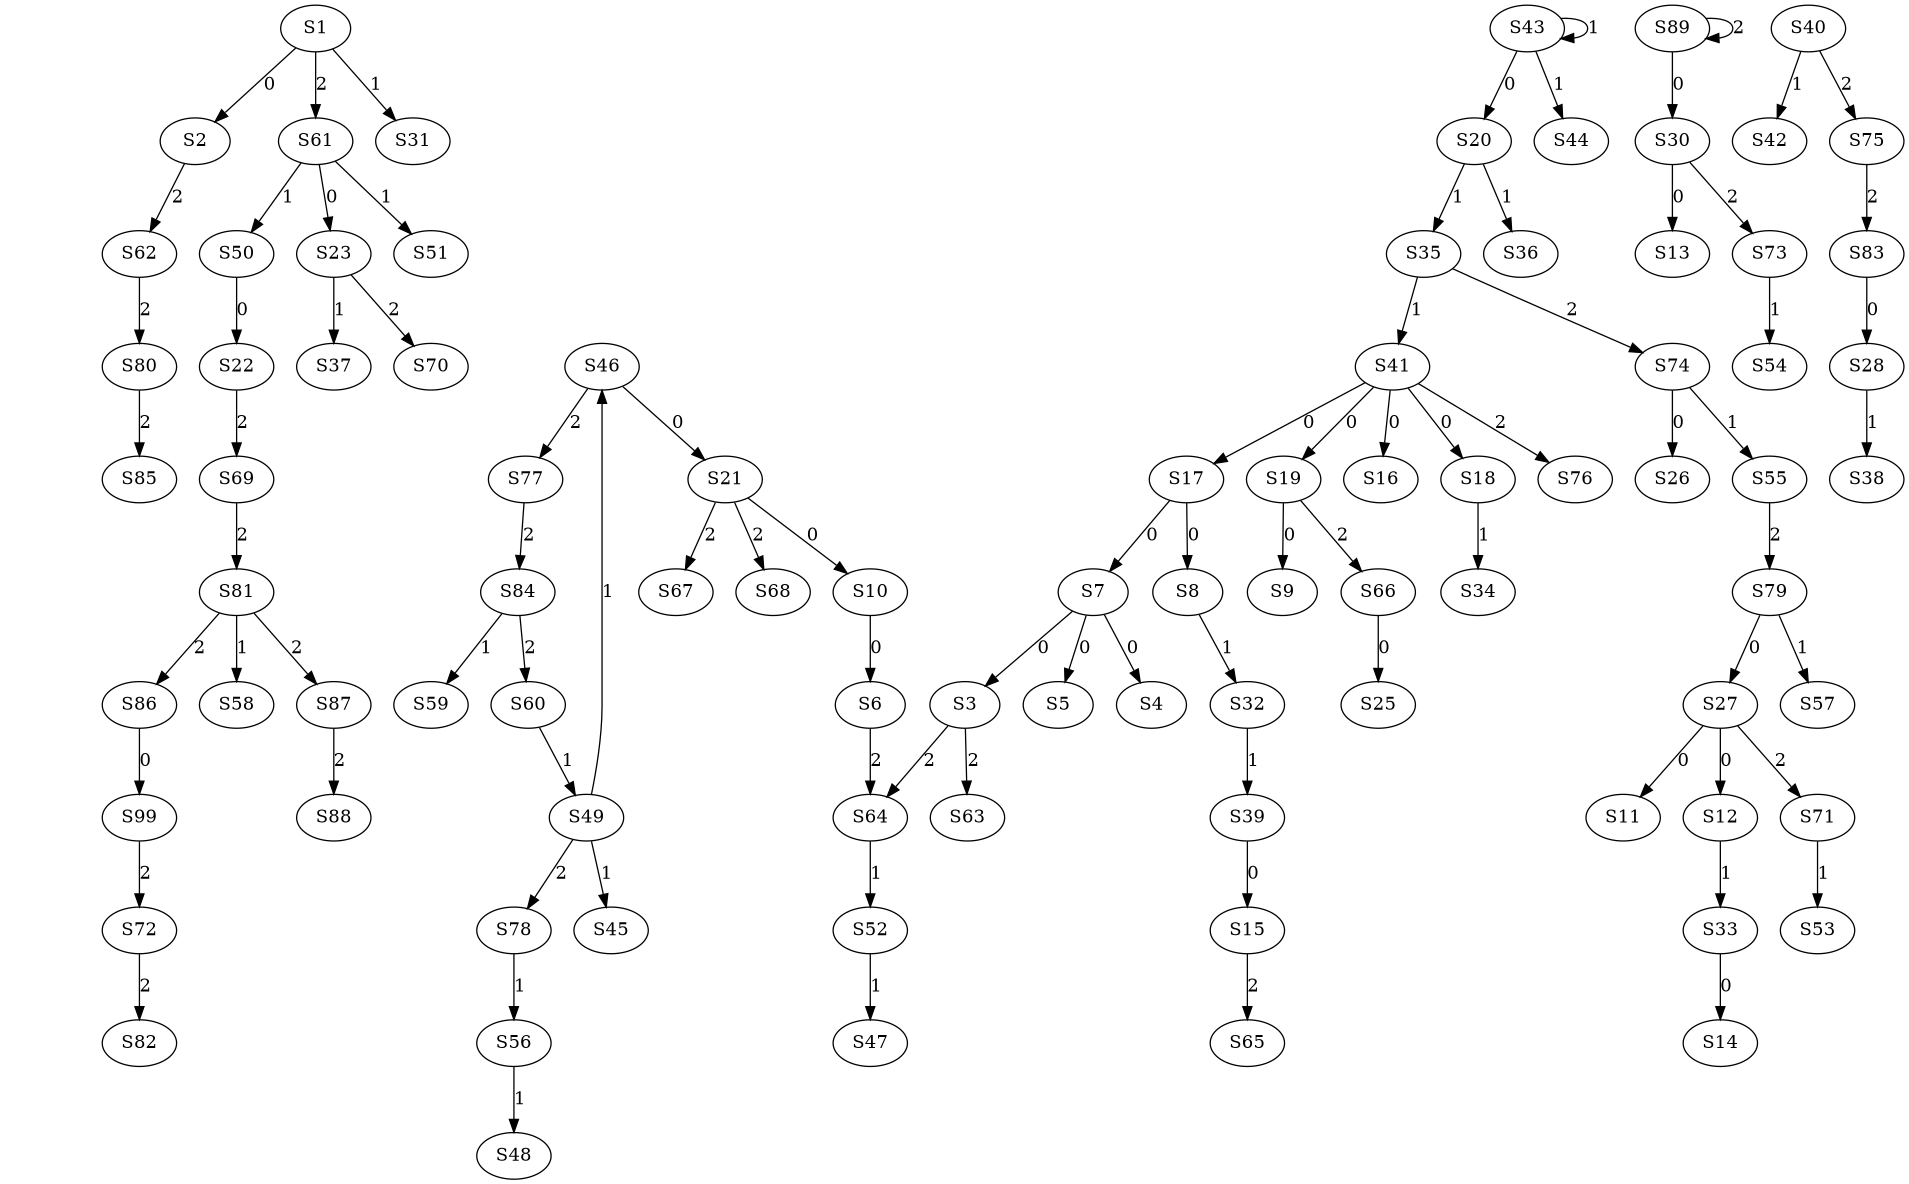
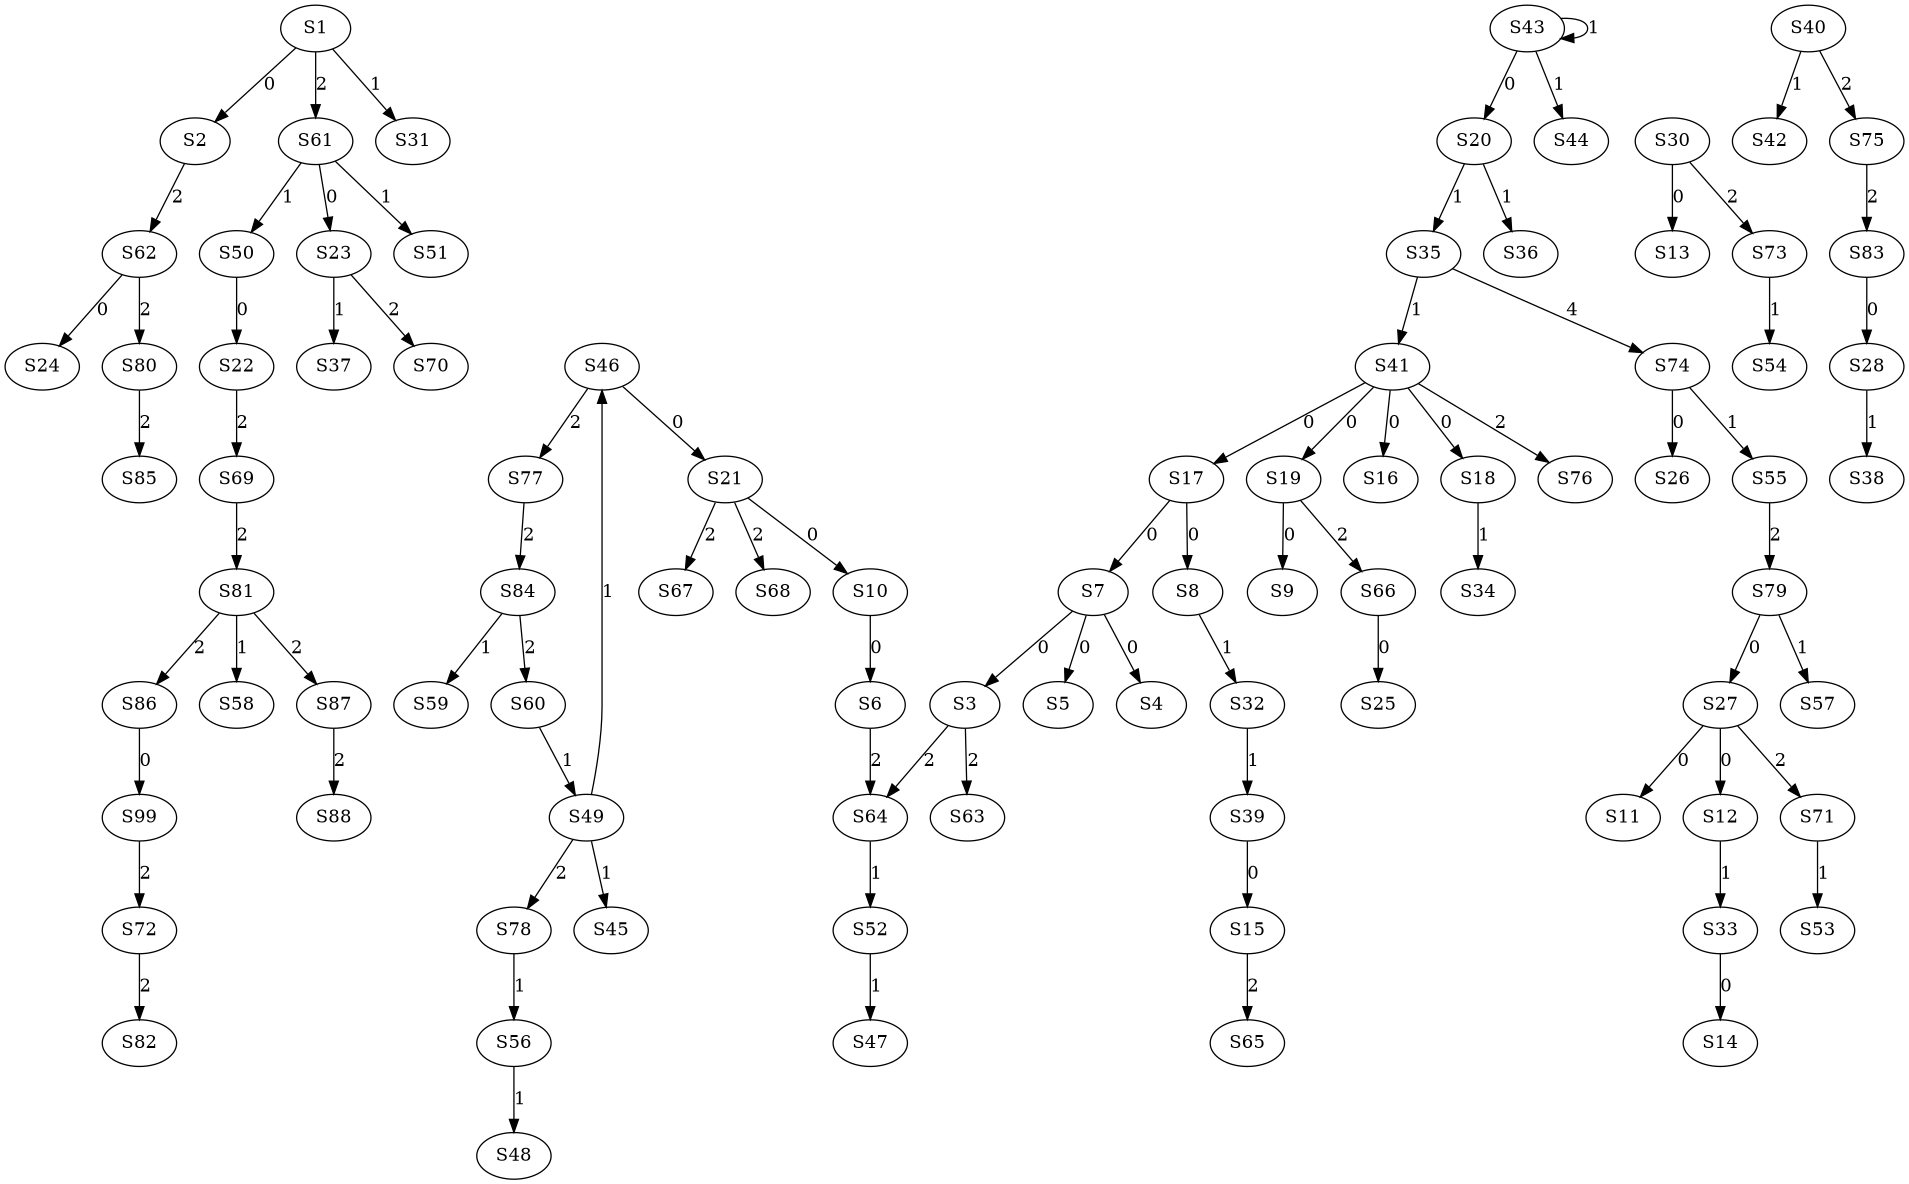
node "S89": removed
edge "S35" -> "S74": label "2" -> "4"
node "S24": added
